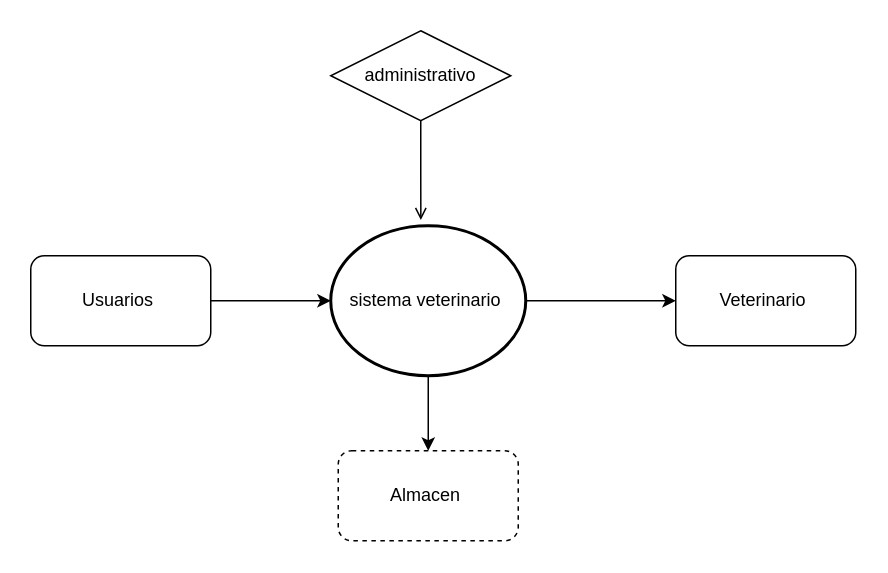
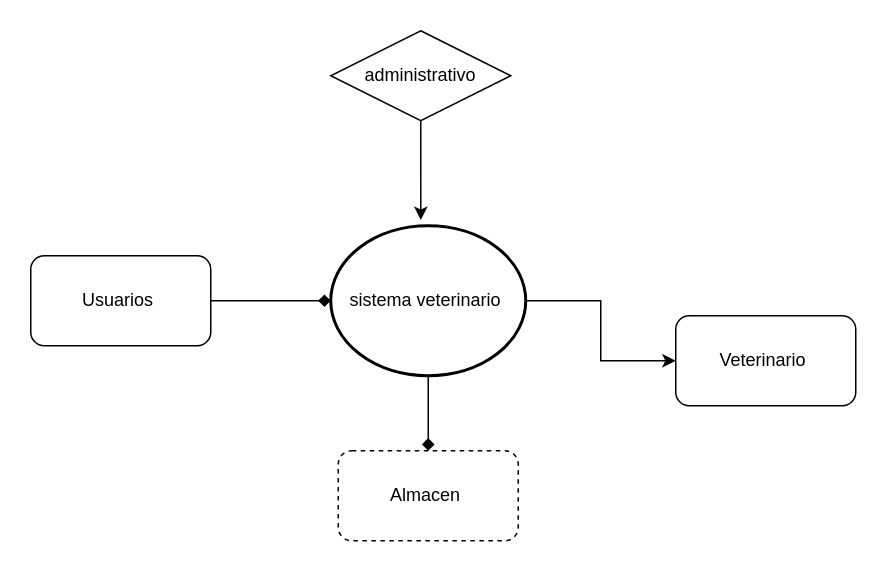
edge "administrativo" -> "sistema veterinario": arrowhead open -> classic
edge "Usuarios" -> "sistema veterinario": arrowhead classic -> diamond
node "Veterinario": moved (766, 301) -> (766, 361)
edge "sistema veterinario" -> "Almacen": arrowhead classic -> diamond
